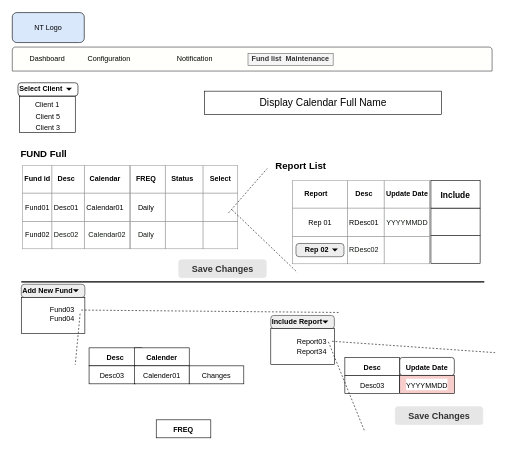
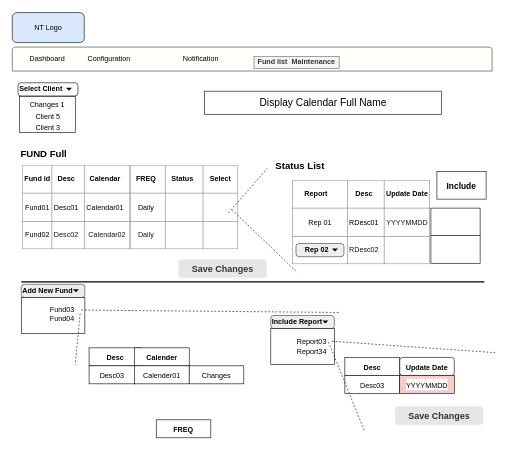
node "Notification": moved (195, 59) -> (201, 59)
node "Fund list Maintenance": moved (291, 59) -> (297, 62)
node "Client 1": label "Client 1" -> "Changes 1"
node "Report List": label "Report List" -> "Status List"
node "Include": moved (456, 194) -> (462, 185)
